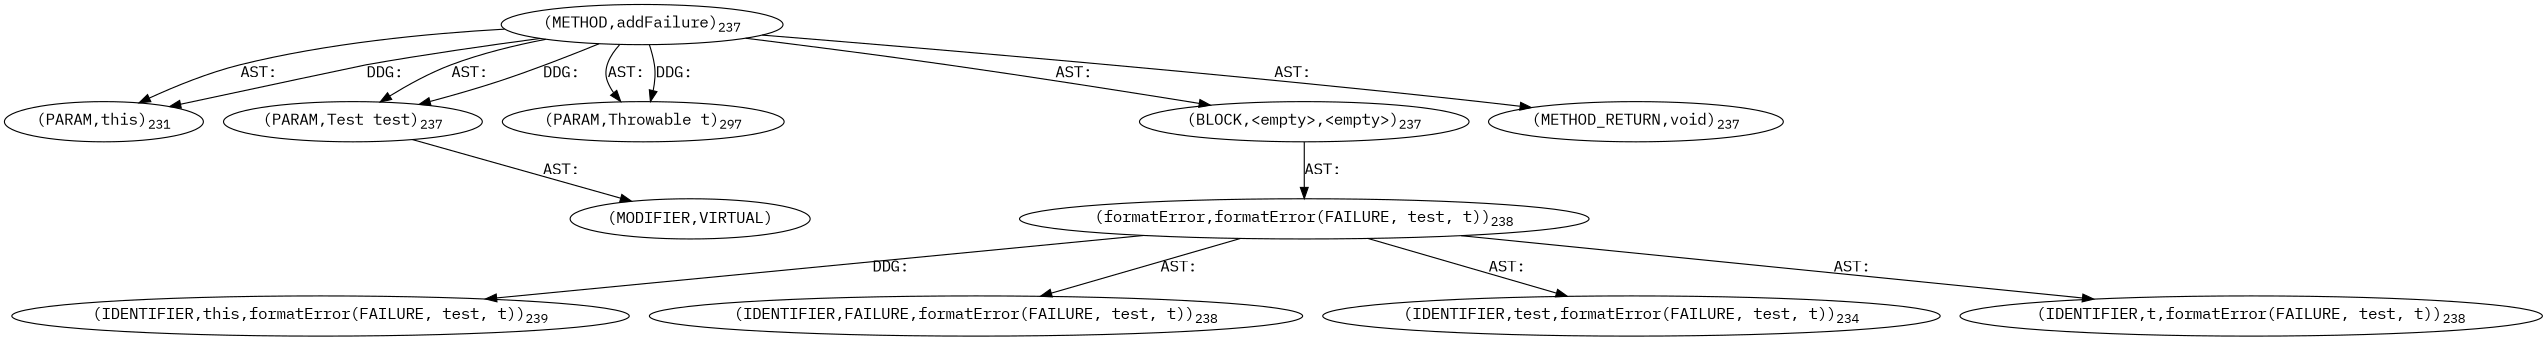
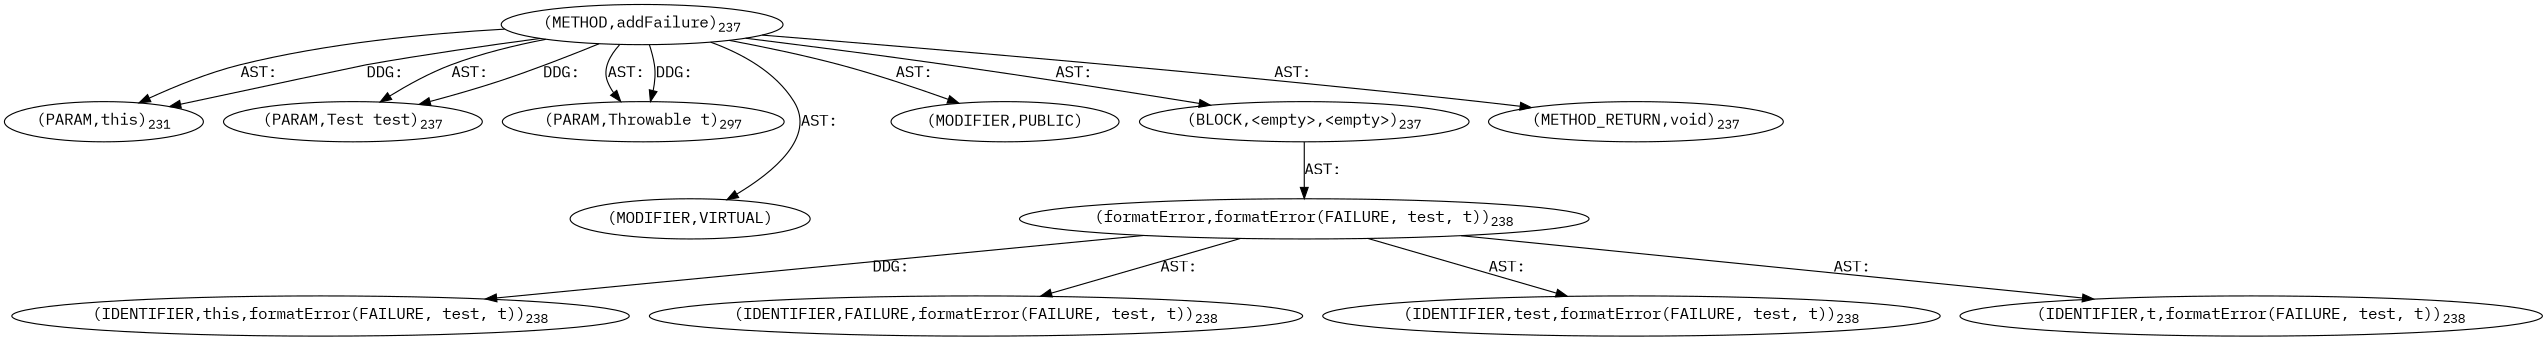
node "(MODIFIER,PUBLIC)": added
edge "(PARAM,Test test)" -> "(MODIFIER,VIRTUAL)": now "(METHOD,addFailure)" -> "(MODIFIER,VIRTUAL)"
node "(IDENTIFIER,this,formatError(FAILURE, test, t))": text "239" -> "238"
node "(IDENTIFIER,test,formatError(FAILURE, test, t))": text "234" -> "238"
